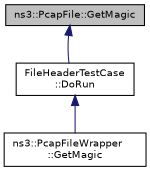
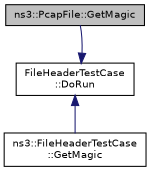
edge "FileHeaderTestCase ::DoRun" -> "ns3::PcapFile::GetMagic": reversed
node "ns3::PcapFileWrapper ::GetMagic": label "ns3::PcapFileWrapper ::GetMagic" -> "ns3::FileHeaderTestCase ::GetMagic"
